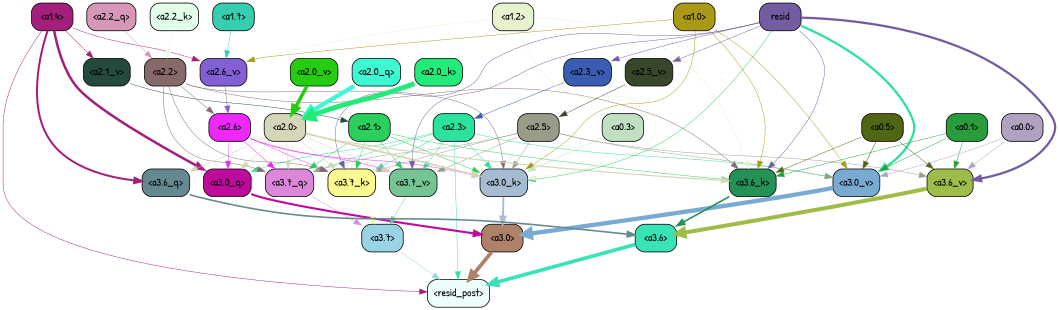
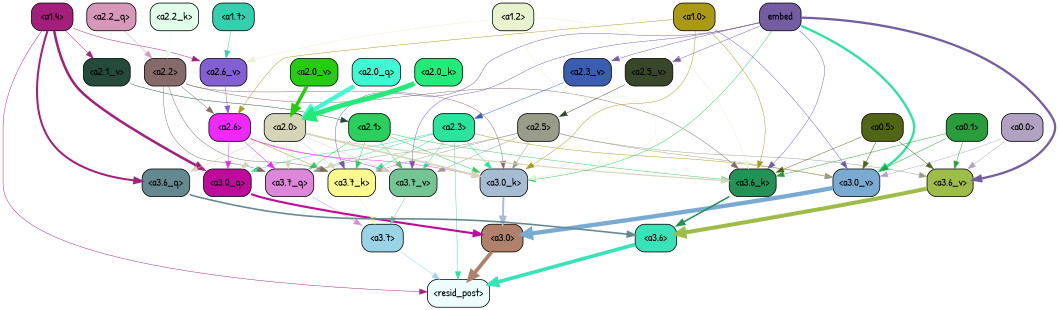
node "resid": label "resid" -> "embed"
edge "<a1.0>" -> "<a2.6_v>": now "<a1.0>" -> "<a2.6>"
edge "<a1.0>" -> "<a3.0_v>": color #aa9915 -> #735ca2
node "<a0.3>": removed
edge "<a2.6>" -> "<a3.7_k>": color #ef28fc -> #aa9915
edge "<a2.3>" -> "<a3.0_v>": color #2be39c -> #aa9915
